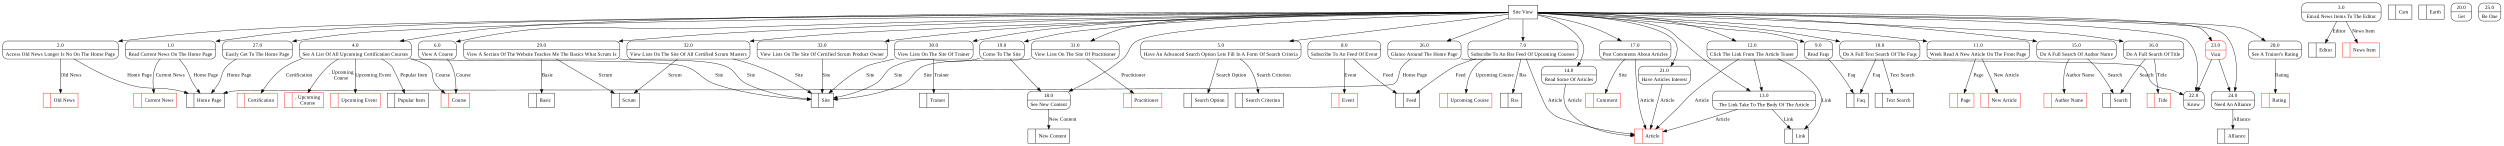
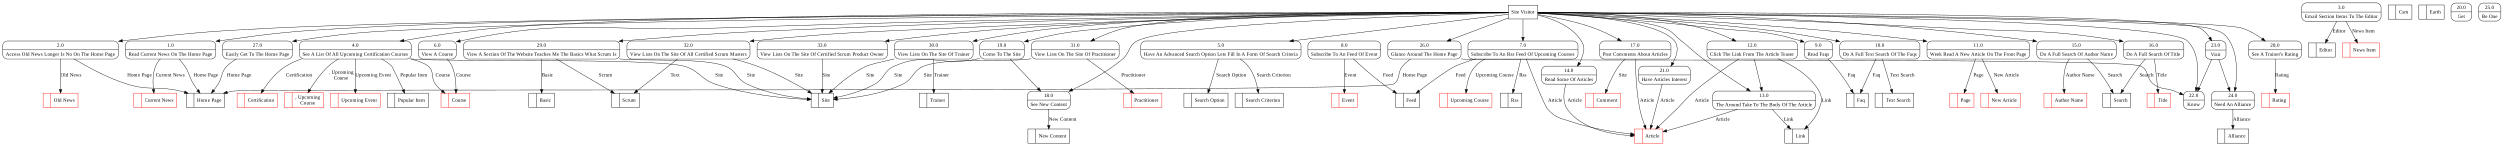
node "Site View": label "Site View" -> "Site Visitor"
node "3.0": text "Email News Items To The Editor" -> "Email Section Items To The Editor"
node "23.0": color red -> black
edge "32.0" -> "Scrum": label "Scrum" -> "Text"
node "13.0": text "The Link Take To The Body Of The Article" -> "The Around Take To The Body Of The Article"
